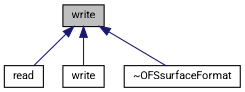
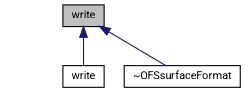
node "read": removed
